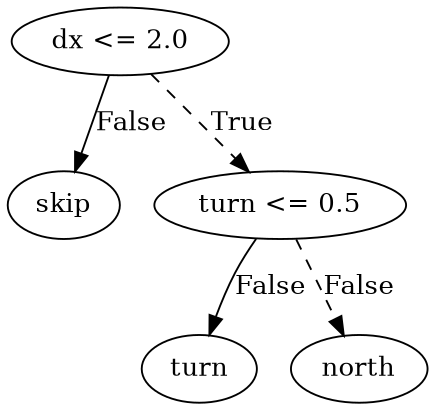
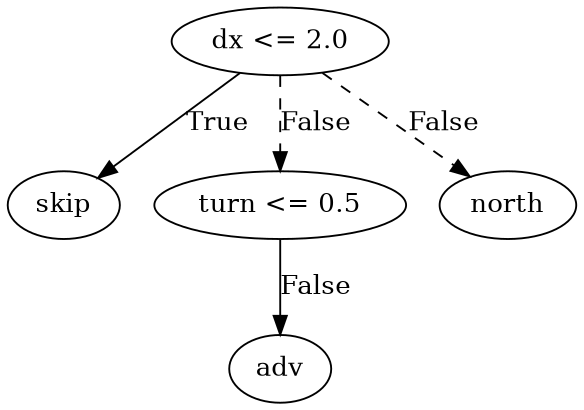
edge "dx <= 2.0" -> "skip": label "False" -> "True"
edge "dx <= 2.0" -> "turn <= 0.5": label "True" -> "False"
edge "turn <= 0.5" -> "north": now "dx <= 2.0" -> "north"
node "turn": label "turn" -> "adv"
